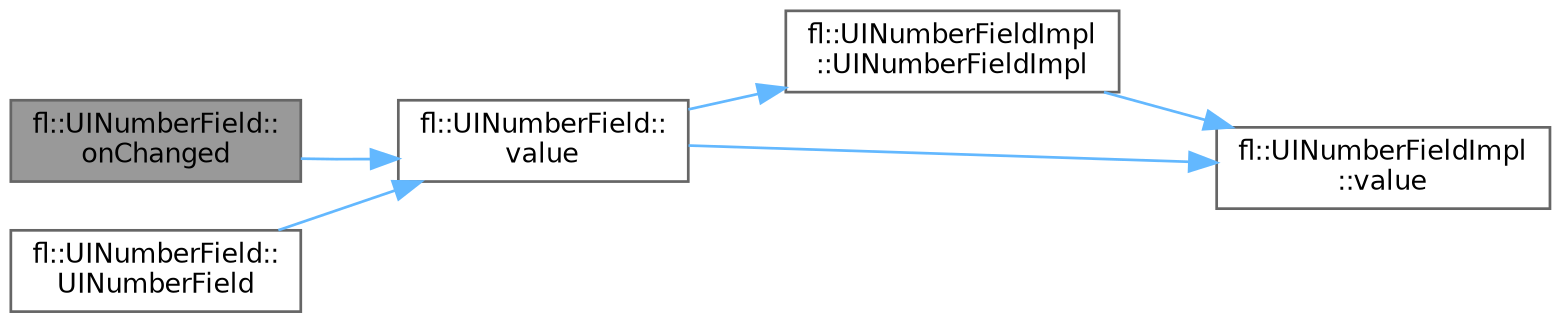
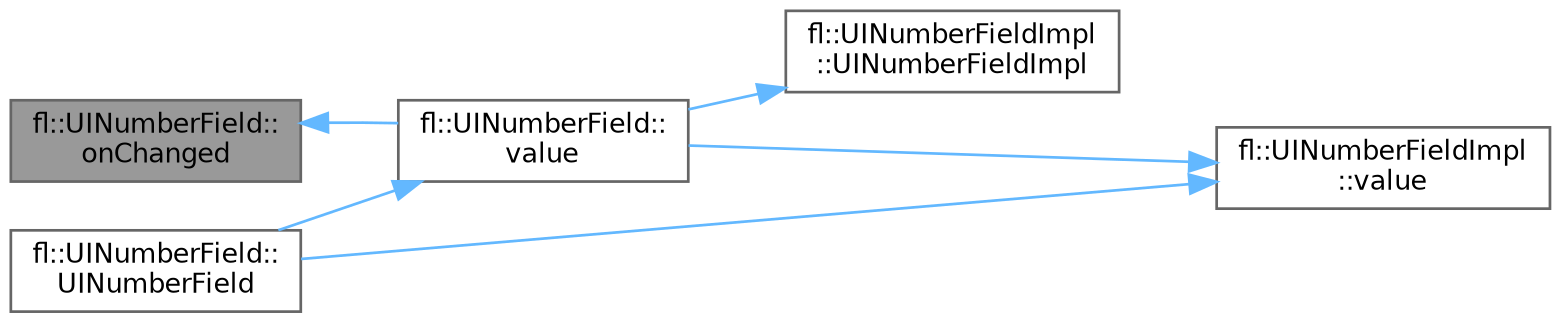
edge "fl::UINumberFieldImpl ::UINumberFieldImpl" -> "fl::UINumberFieldImpl ::value": now "fl::UINumberField:: UINumberField" -> "fl::UINumberFieldImpl ::value"
edge "fl::UINumberField:: onChanged" -> "fl::UINumberField:: value": reversed
